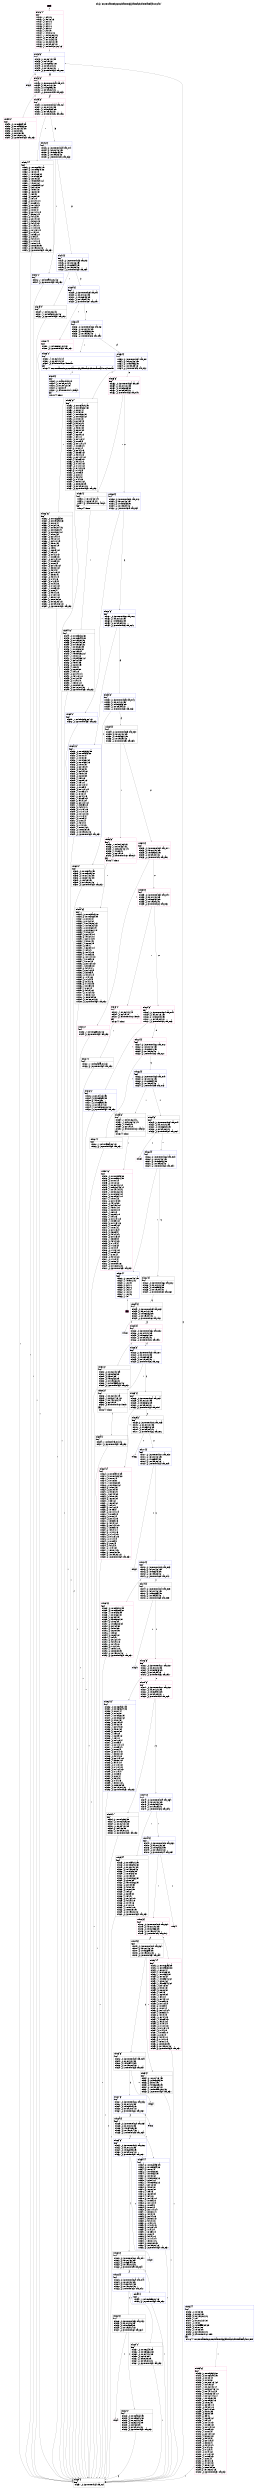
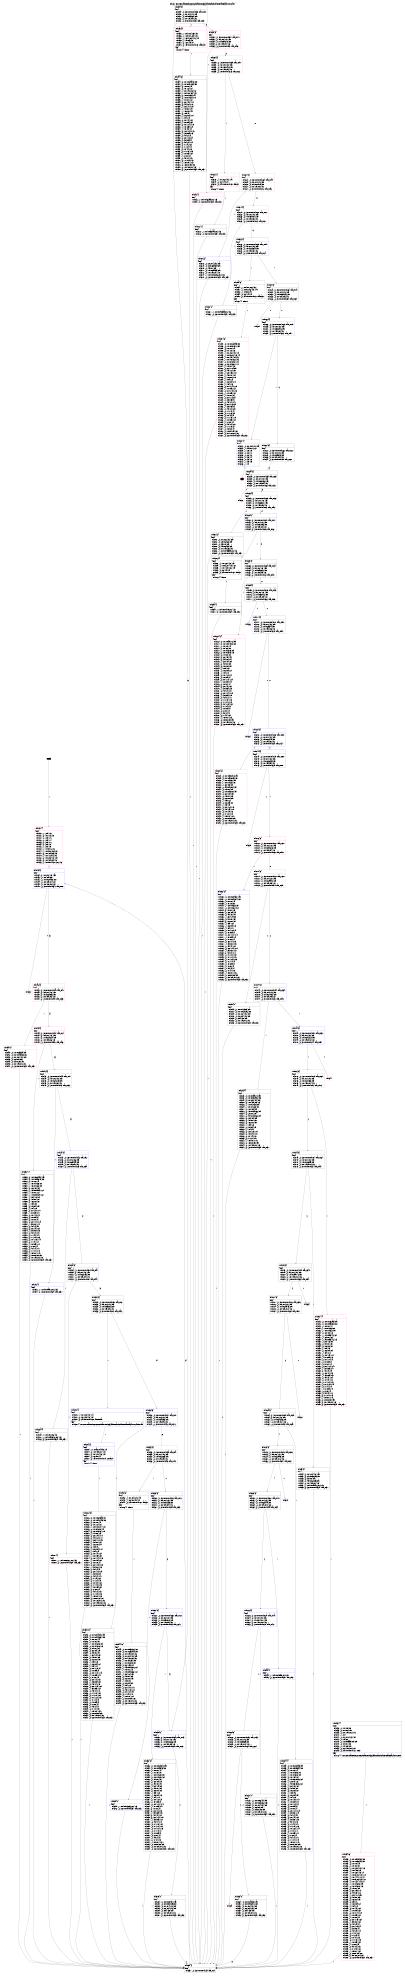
edge "0x4025a0 [25]" -> "0x4025b9 [25]": reversed
